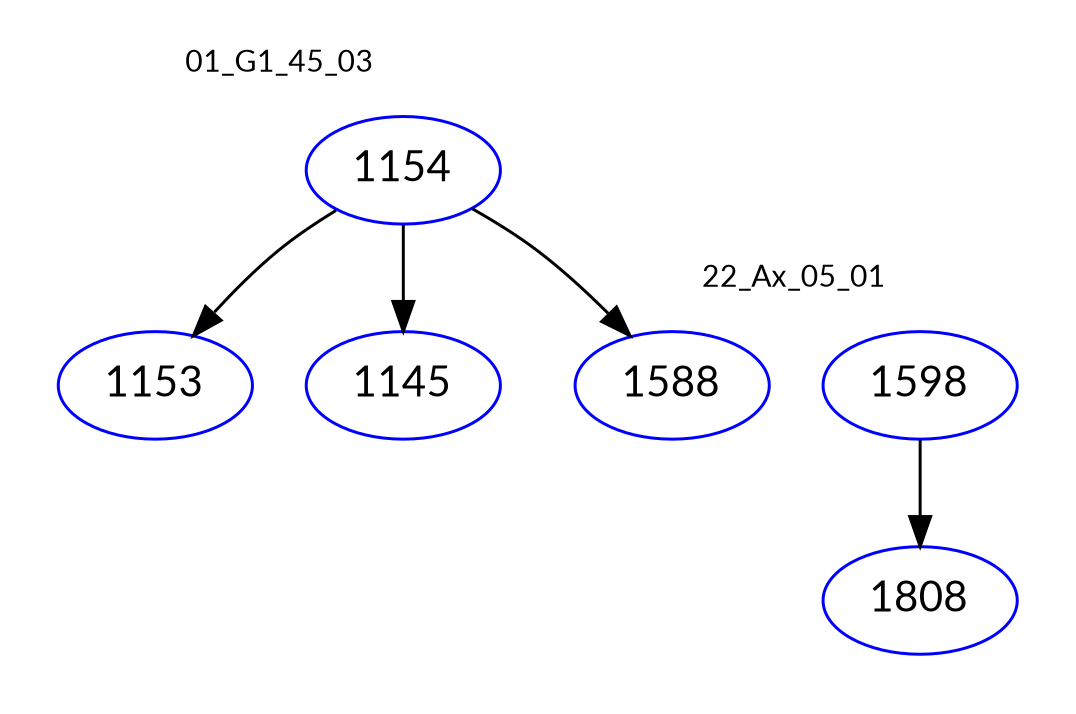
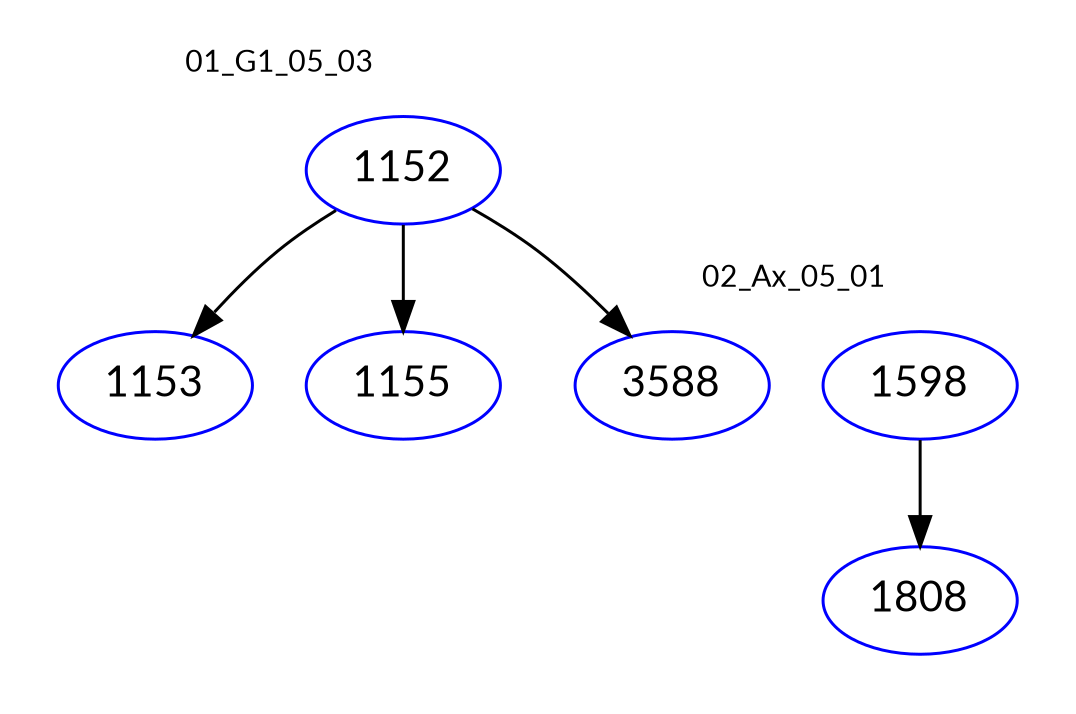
cluster "01_G1_45_03": label "01_G1_45_03" -> "01_G1_05_03"
node "1154": label "1154" -> "1152"
cluster "22_Ax_05_01": label "22_Ax_05_01" -> "02_Ax_05_01"
node "1145": label "1145" -> "1155"
node "1588": label "1588" -> "3588"
